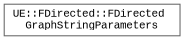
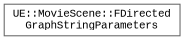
node "UE::FDirected::FDirected GraphStringParameters": label "UE::FDirected::FDirected GraphStringParameters" -> "UE::MovieScene::FDirected GraphStringParameters"
